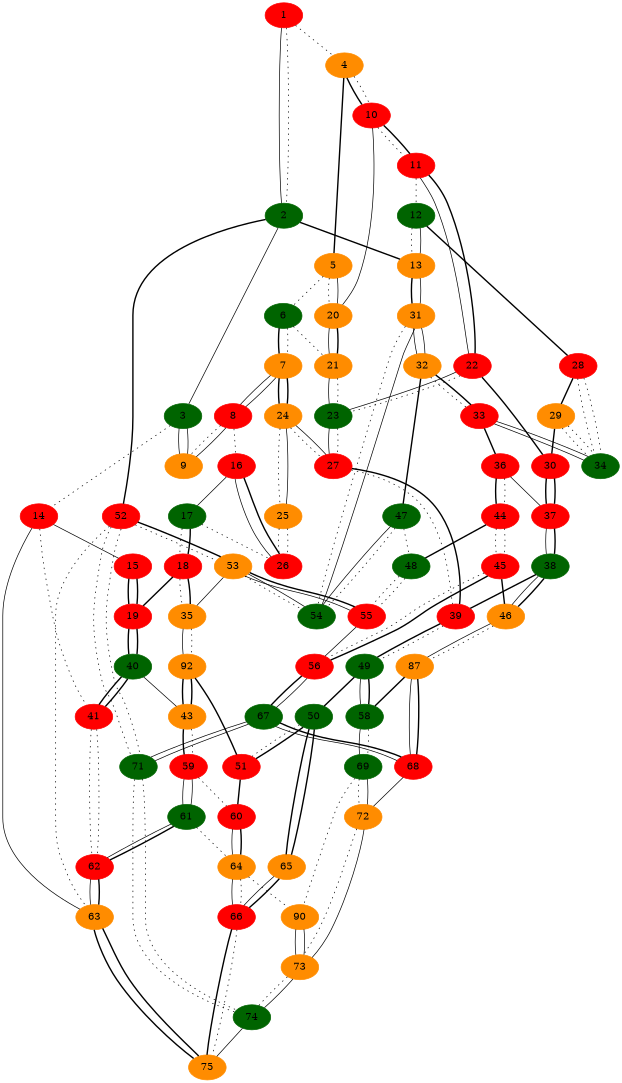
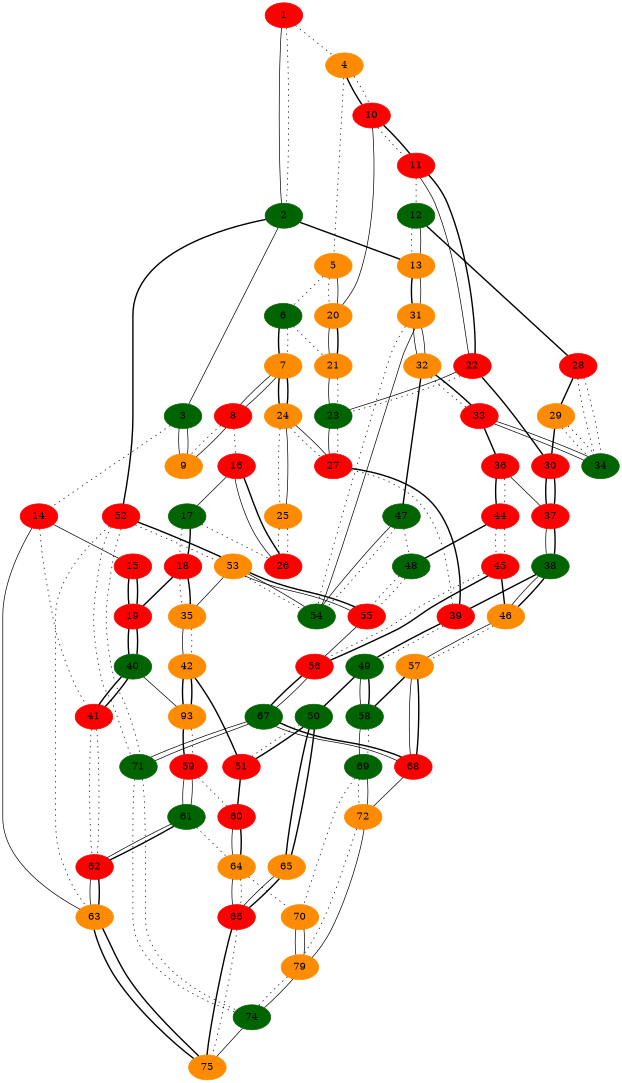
edge "4" -- "5": style bold -> dotted
node "92": label "92" -> "42"
node "87": label "87" -> "57"
node "43": label "43" -> "93"
node "90": label "90" -> "70"
node "73": label "73" -> "79"
